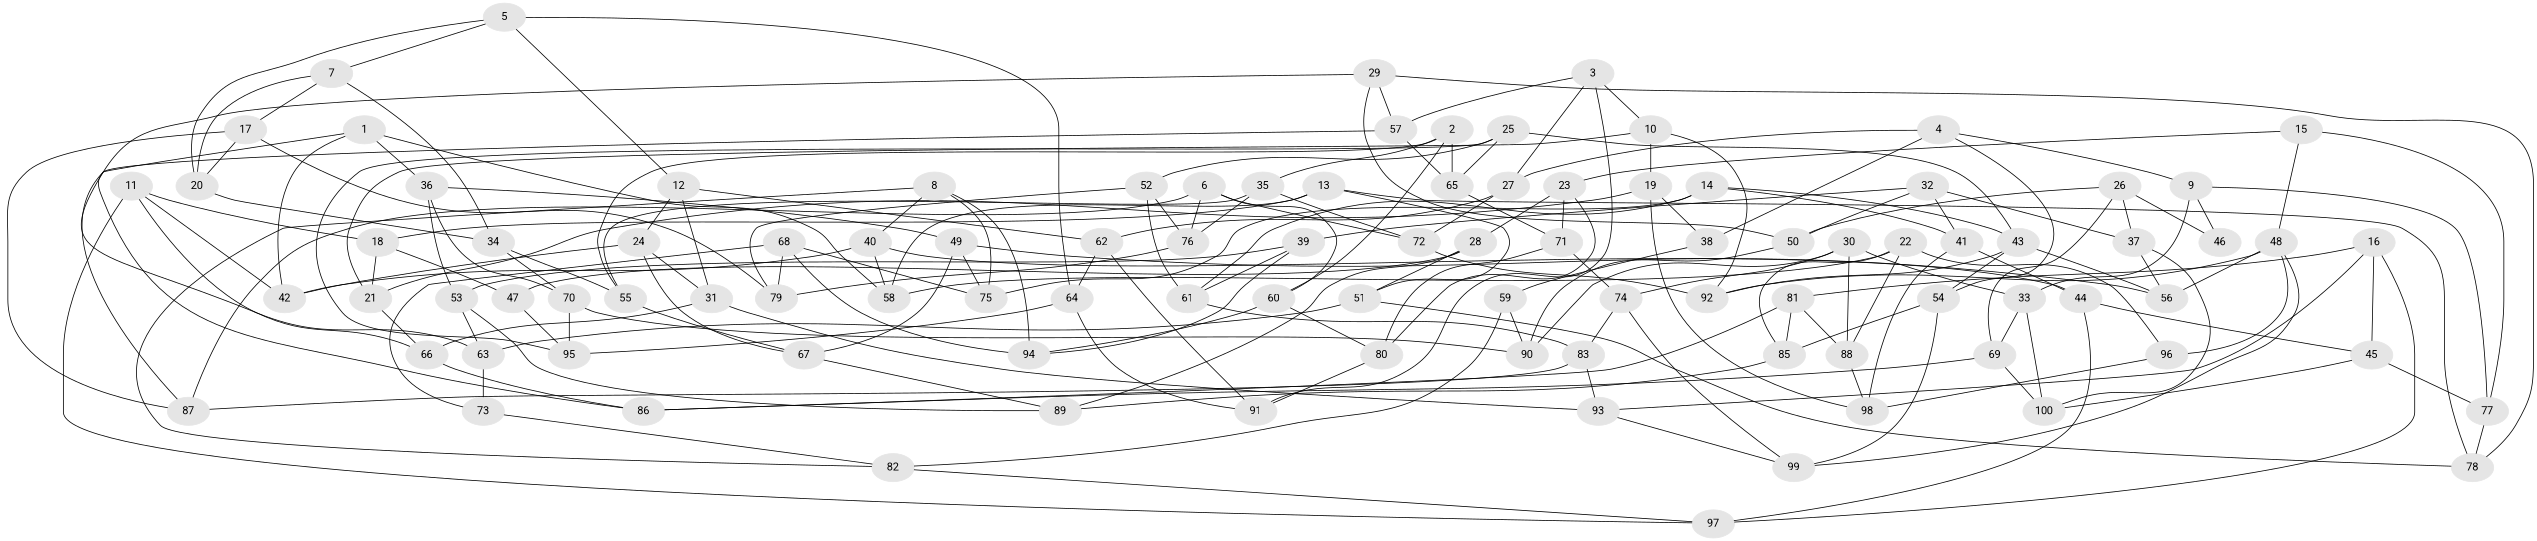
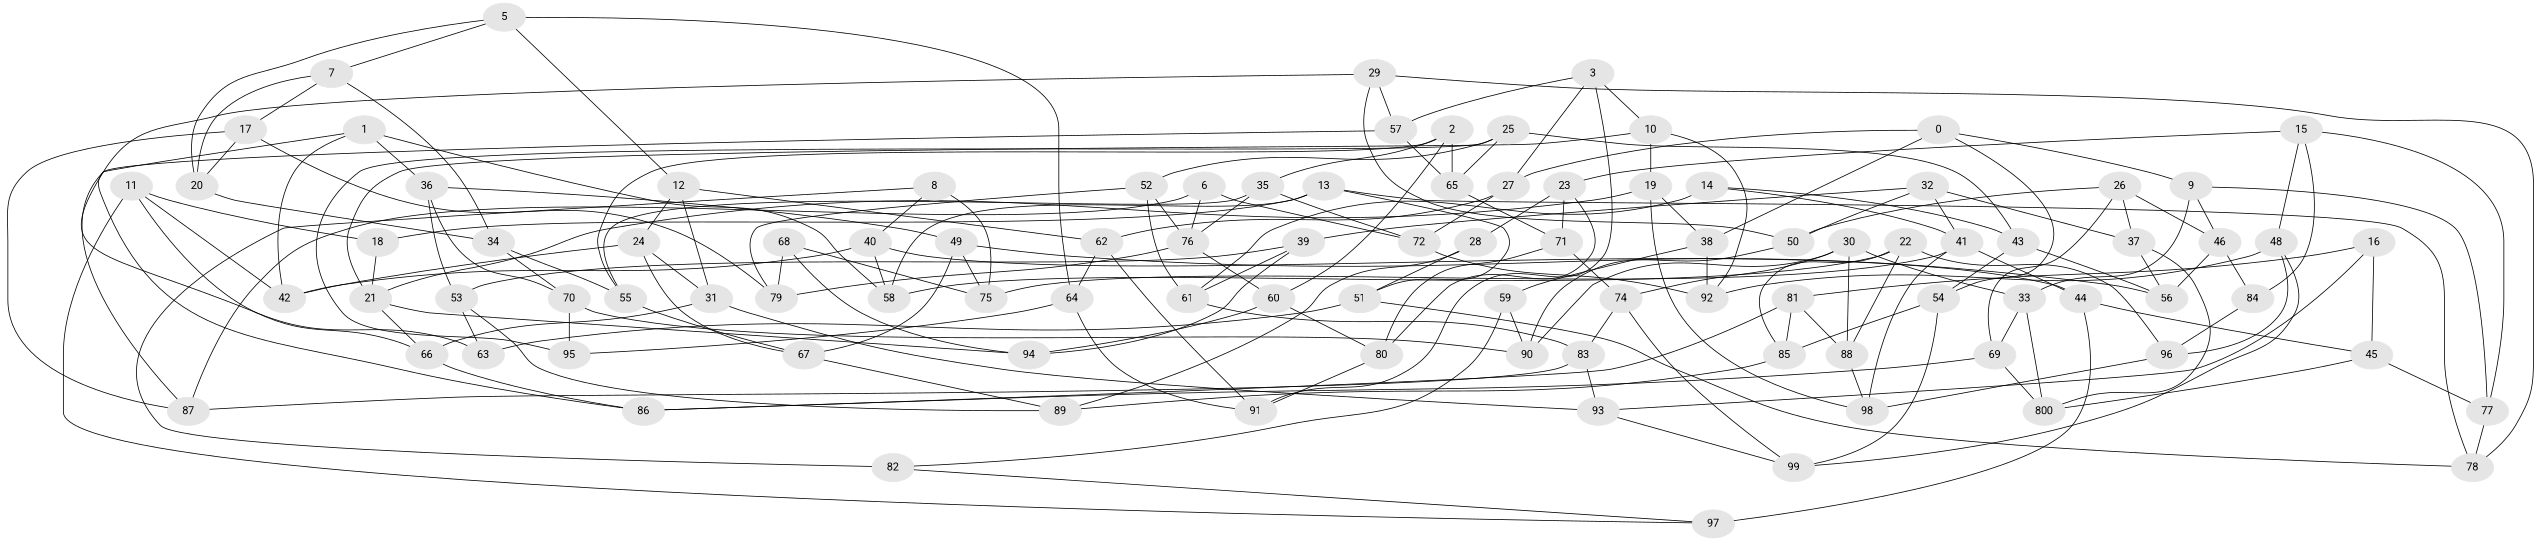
node "4": label "4" -> "0"
edge "6" -- "60": now "76" -- "60"
edge "14" -- "75": now "41" -- "75"
edge "8" -- "94": now "21" -- "94"
edge "48" -- "56": now "46" -- "56"
edge "43" -- "92": now "38" -- "92"
node "47": removed
node "84": added
node "73": removed
node "100": label "100" -> "800"
edge "16" -- "97": removed
